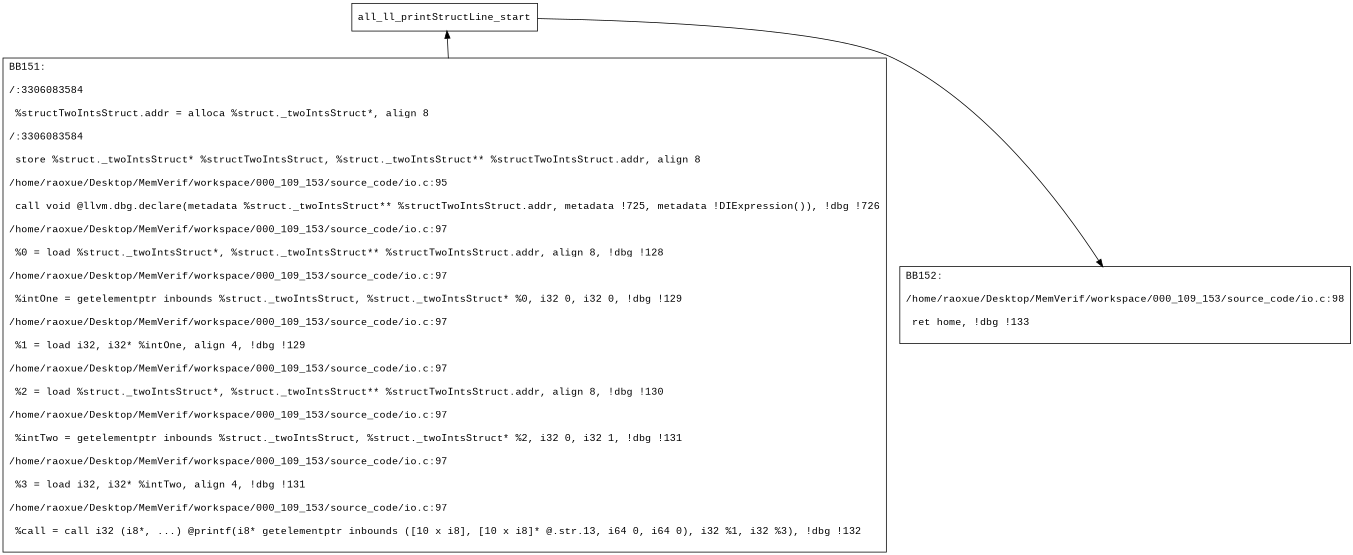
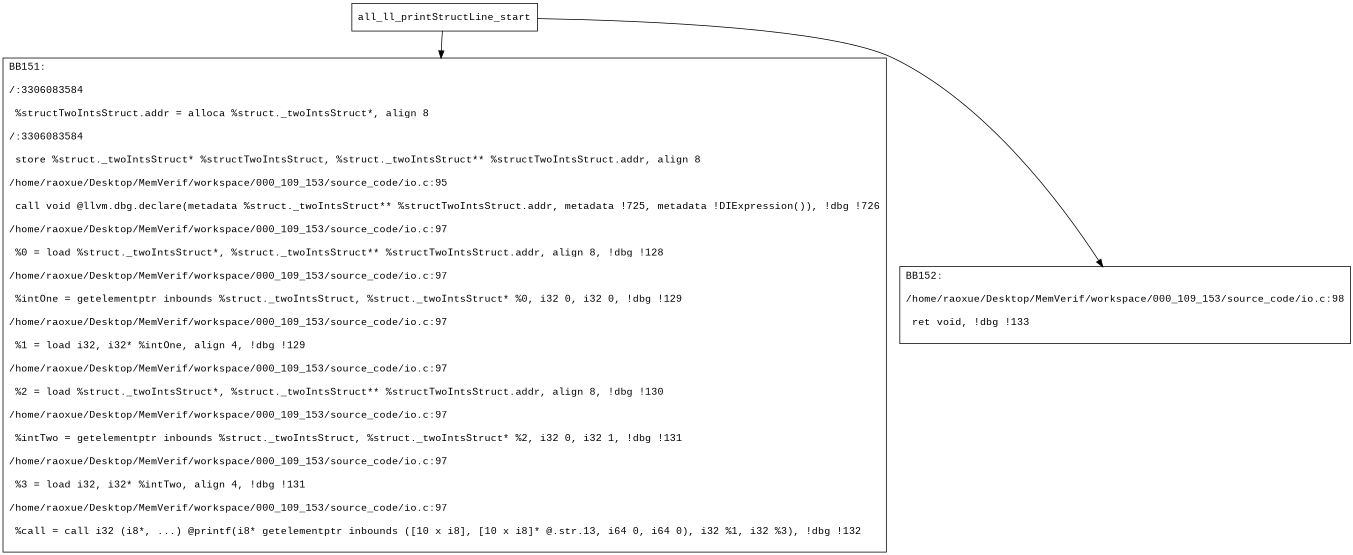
edge "BB151:" -> "all_ll_printStructLine_start": reversed
node "BB152:": text "ret home, !dbg !133" -> "ret void, !dbg !133"
